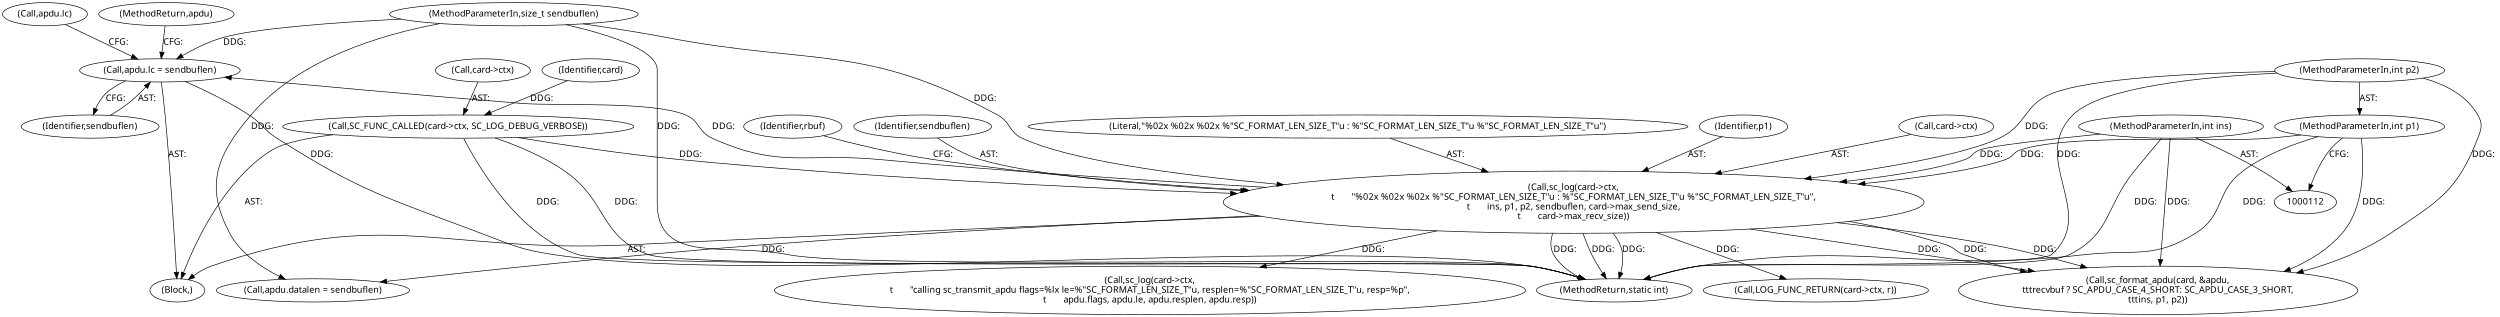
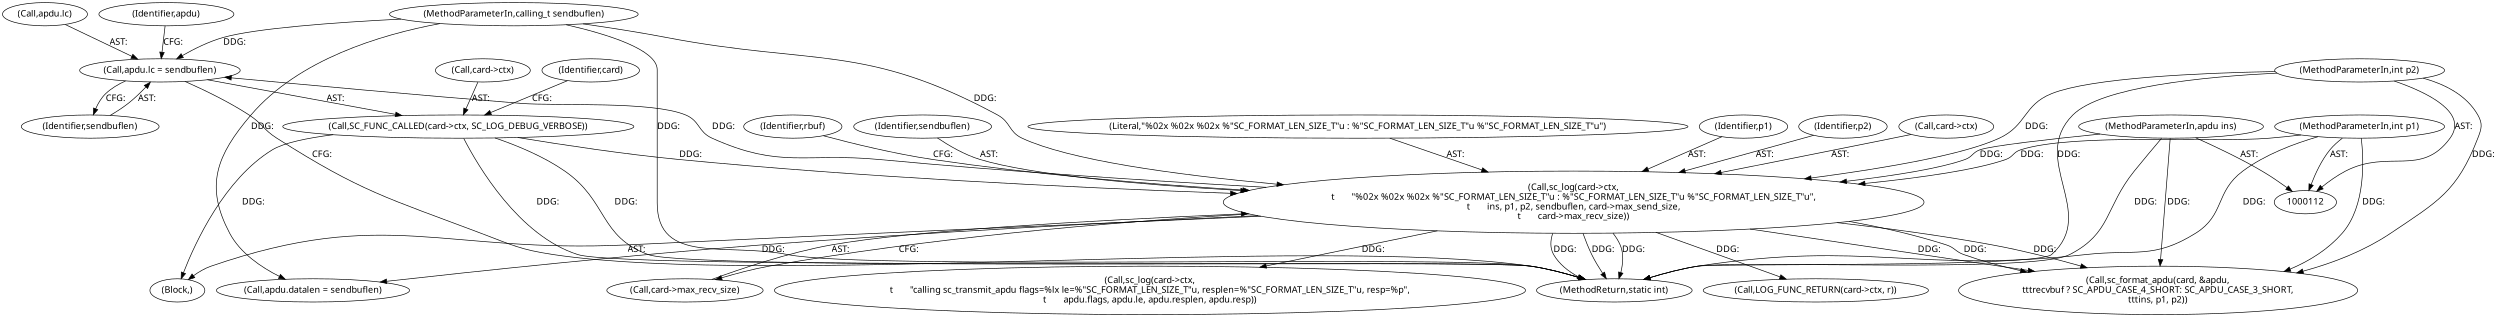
node "(MethodReturn,apdu)": label "(MethodReturn,apdu)" -> "(Identifier,apdu)"
node "(MethodParameterIn,size_t sendbuflen)": label "(MethodParameterIn,size_t sendbuflen)" -> "(MethodParameterIn,calling_t sendbuflen)"
edge "(Call,apdu.lc)" -> "(Call,apdu.lc = sendbuflen)": label "CFG: " -> "AST: "
edge "(MethodParameterIn,int p2)" -> "(MethodParameterIn,int p1)": now "(MethodParameterIn,int p2)" -> "1000112"
edge "(Identifier,card)" -> "(Call,SC_FUNC_CALLED(card->ctx, SC_LOG_DEBUG_VERBOSE))": label "DDG: " -> "CFG: "
node "(Identifier,p2)": added
node "(MethodParameterIn,int ins)": label "(MethodParameterIn,int ins)" -> "(MethodParameterIn,apdu ins)"
edge "(Call,apdu.lc = sendbuflen)" -> "(MethodReturn,static int)": label "DDG: " -> "CFG: "
edge "(MethodParameterIn,int p1)" -> "1000112": label "CFG: " -> "AST: "
edge "(Call,apdu.lc = sendbuflen)" -> "(Block,)": now "(Call,apdu.lc = sendbuflen)" -> "(Call,SC_FUNC_CALLED(card->ctx, SC_LOG_DEBUG_VERBOSE))"
edge "(Call,SC_FUNC_CALLED(card->ctx, SC_LOG_DEBUG_VERBOSE))" -> "(Block,)": label "AST: " -> "DDG: "
node "(Call,card->max_recv_size)": added
